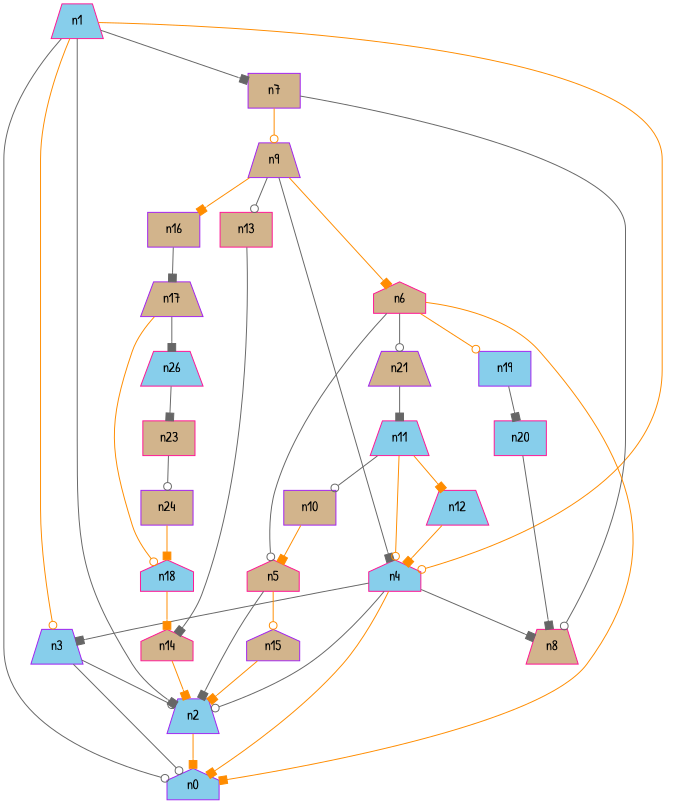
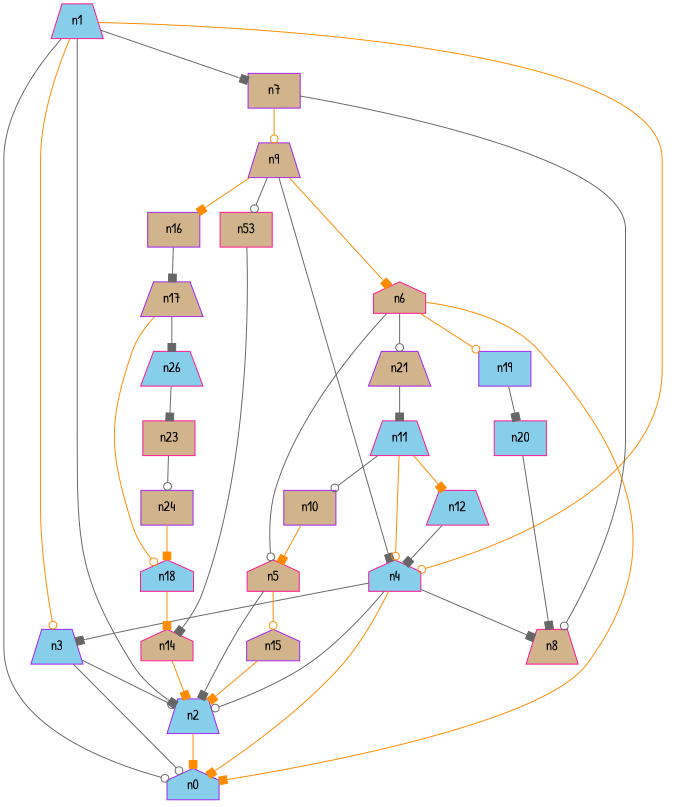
node "n13": label "n13" -> "n53"
edge "n12" -> "n4": color darkorange -> gray40
